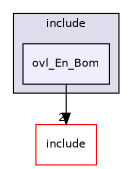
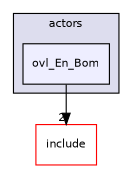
cluster "include": label "include" -> "actors"
